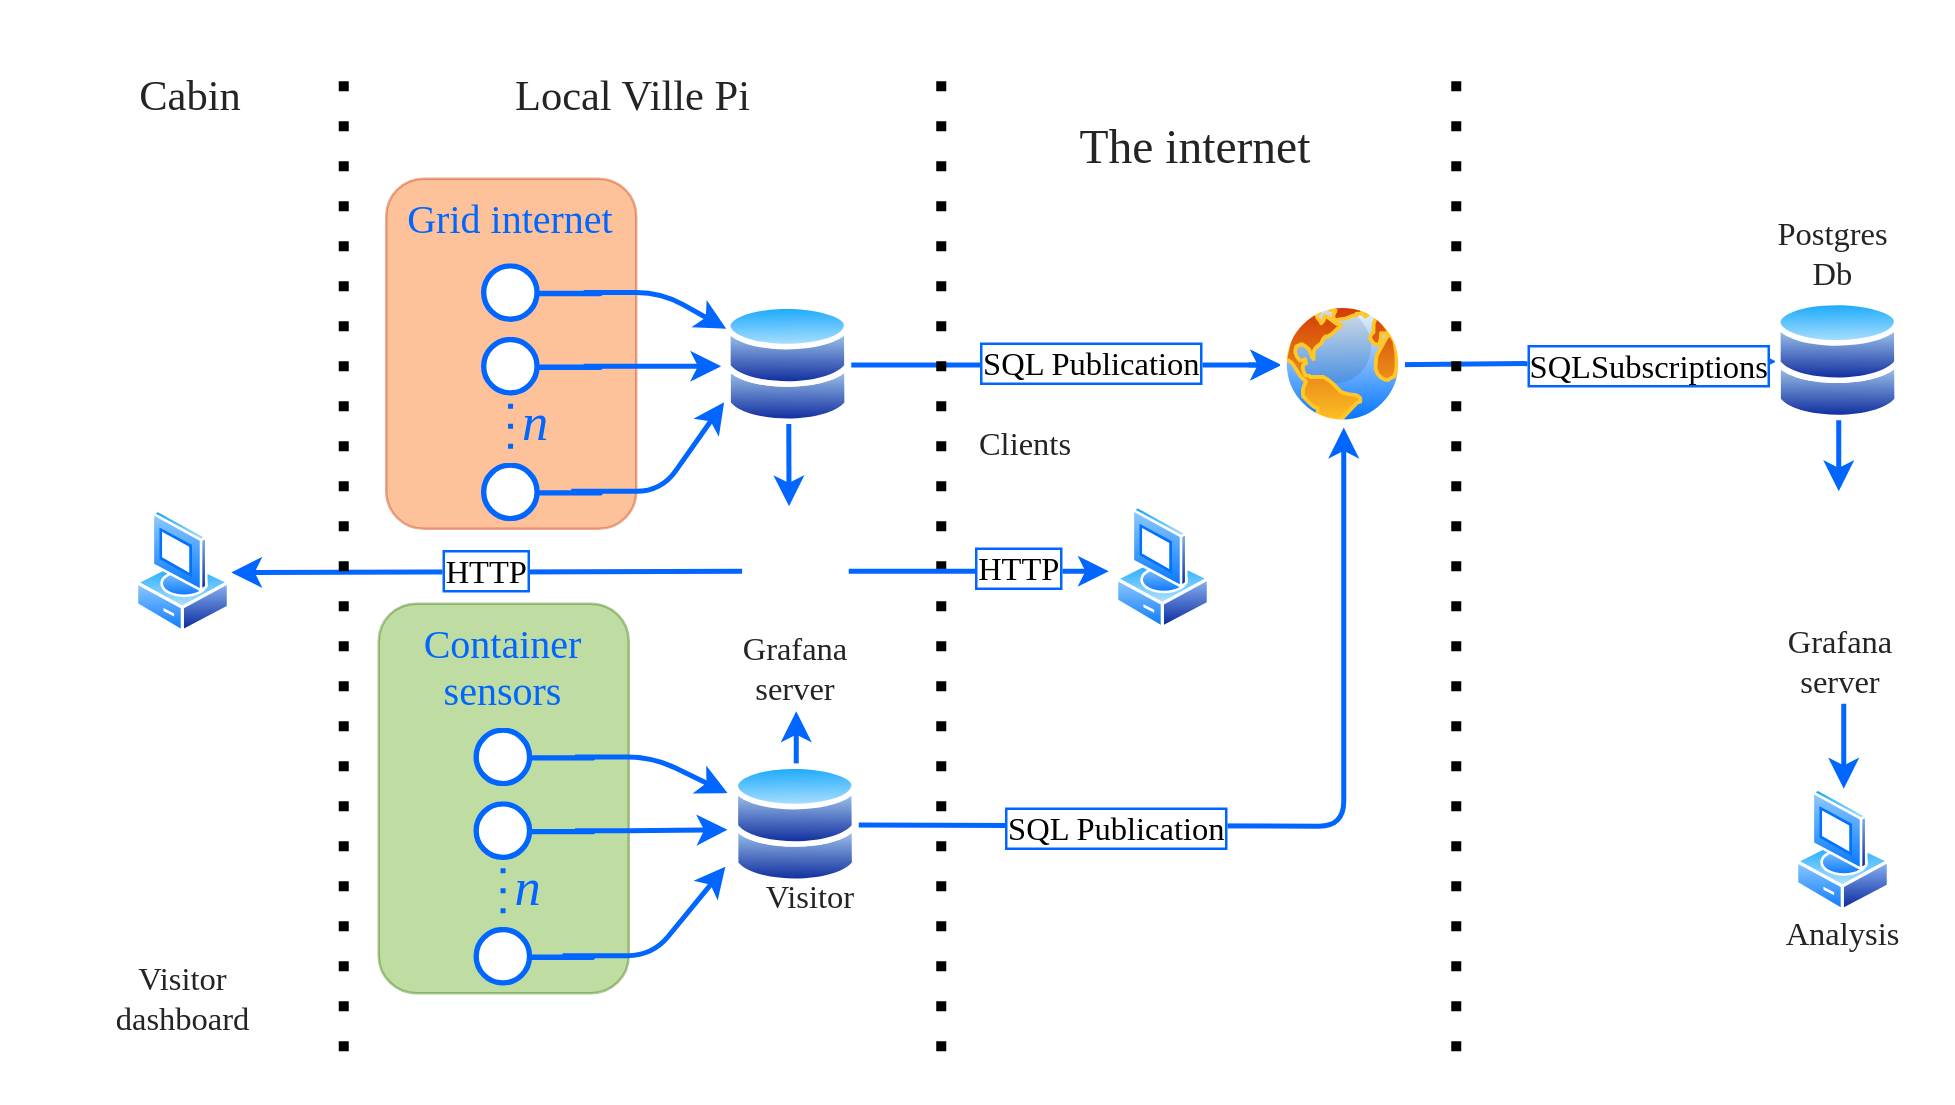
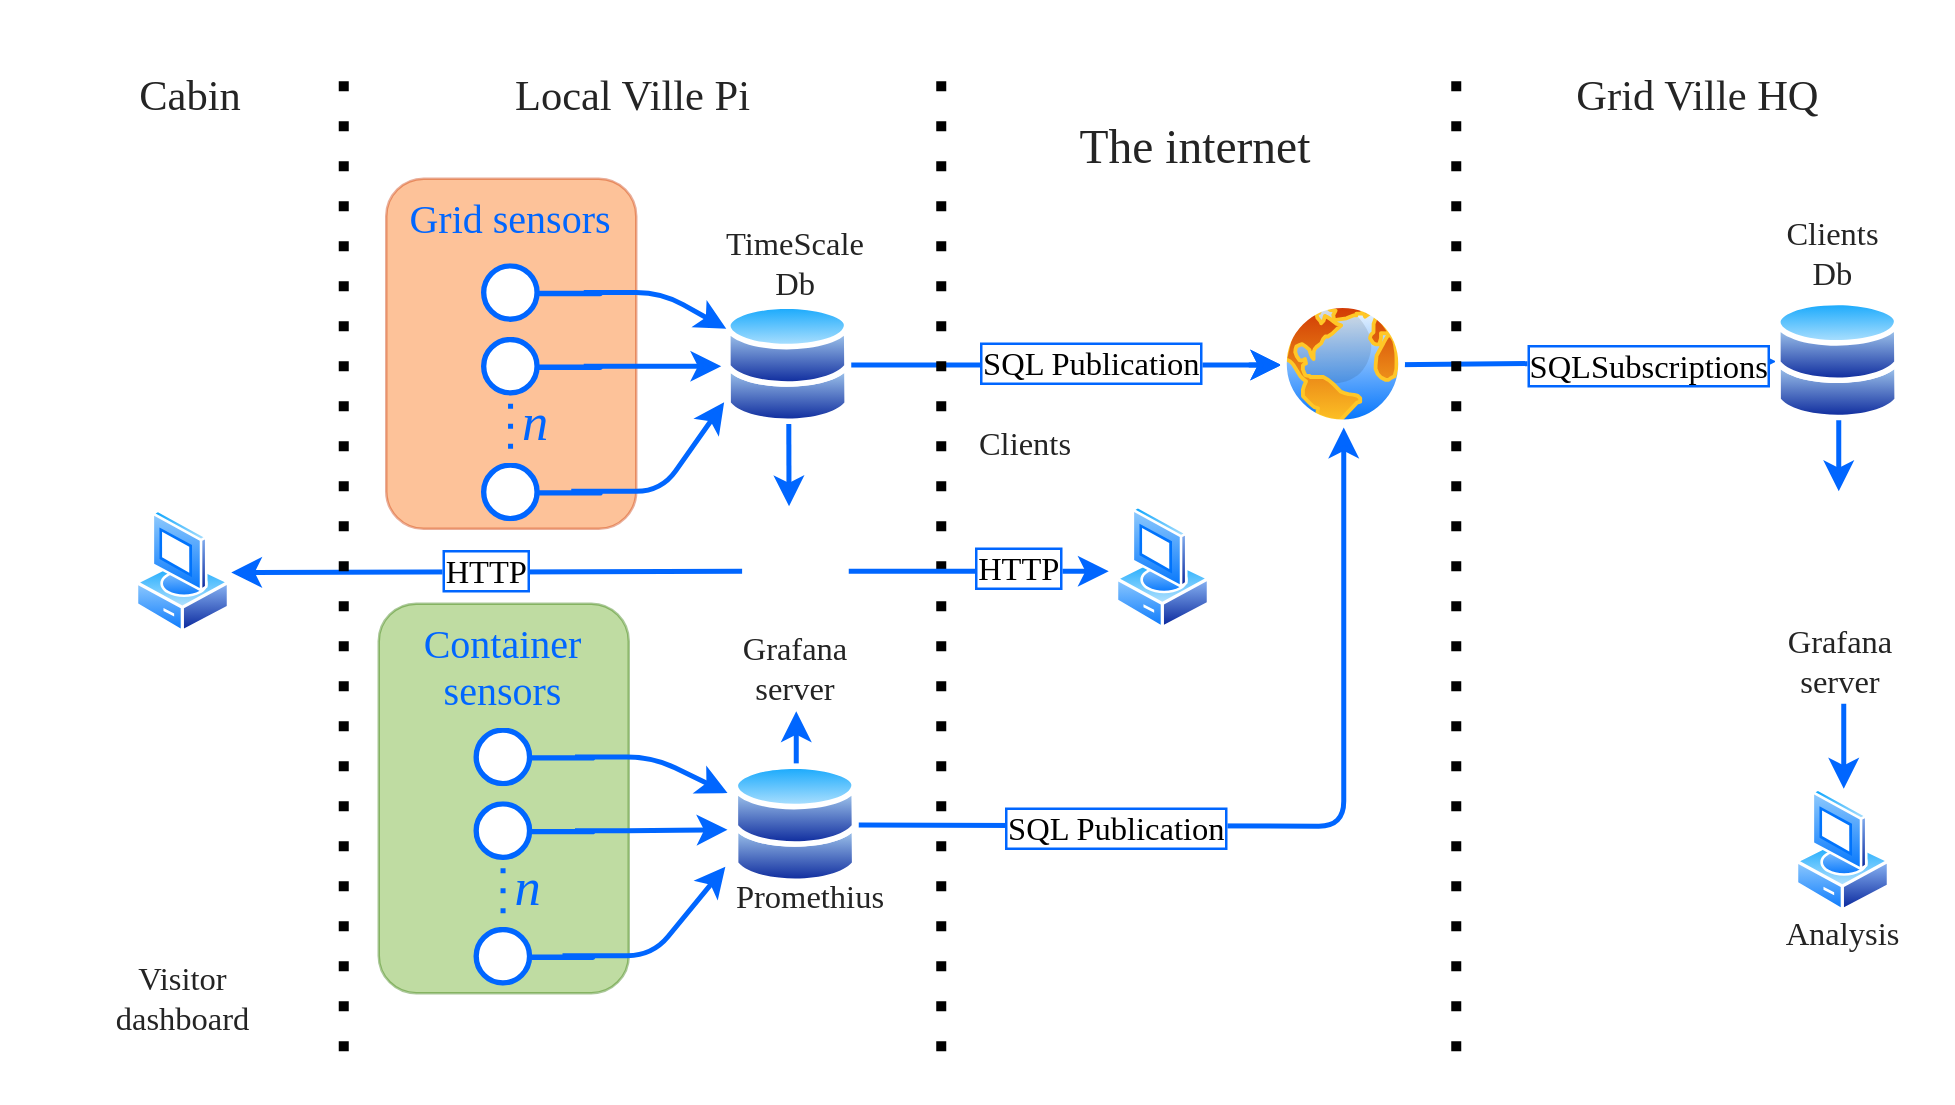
node "Grid Ville HQ": added
node "Grid internet": label "Grid internet" -> "Grid sensors"
node "Postgres Db": label "Postgres Db" -> "Clients Db"
node "TimeScale Db": added
node "Visitor": label "Visitor" -> "Promethius"
